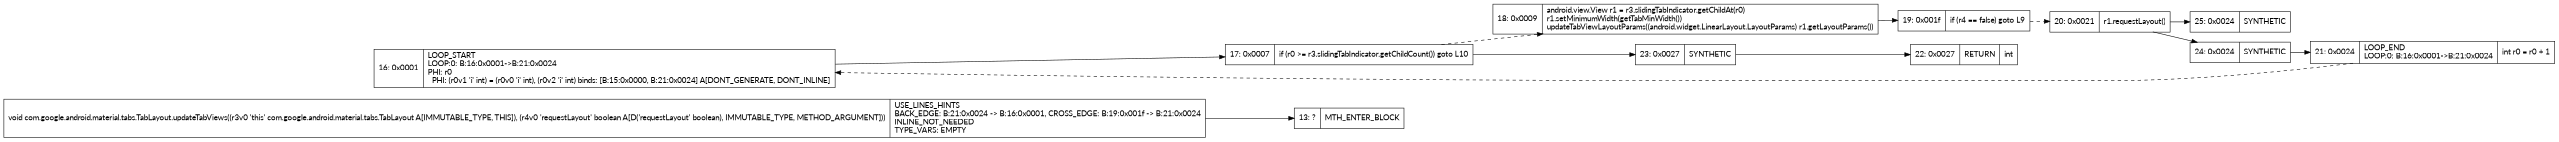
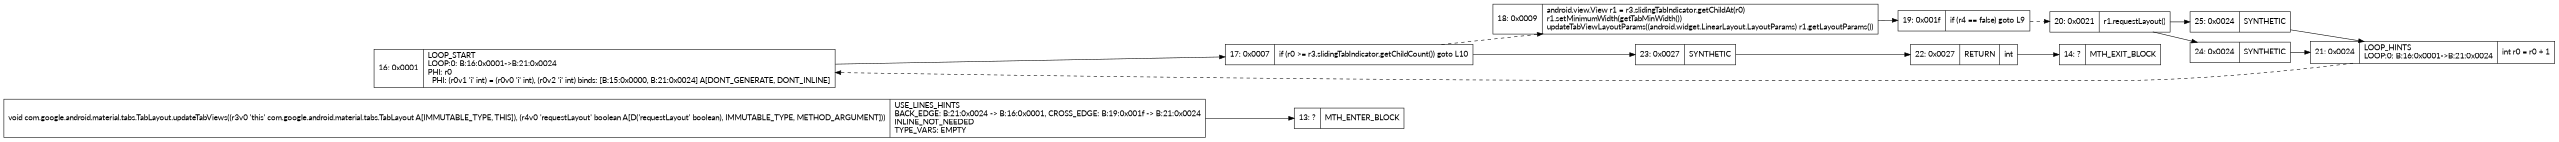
edge "25: 0x0024" -> "21: 0x0024": added
node "21: 0x0024": text "LOOP_END" -> "LOOP_HINTS"
node "14: ?": added
